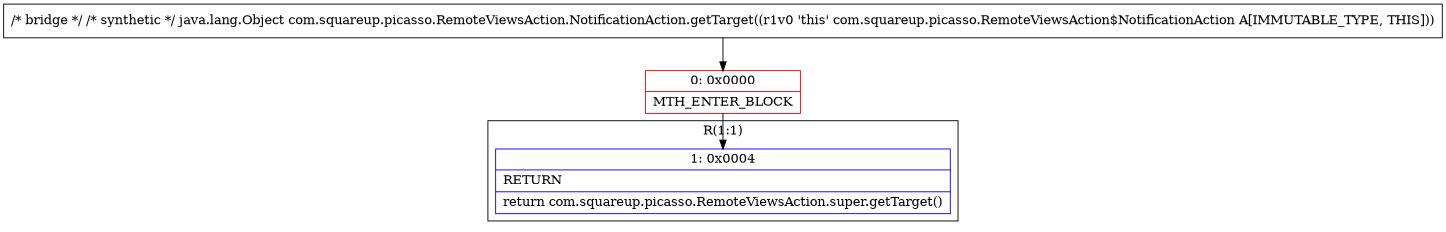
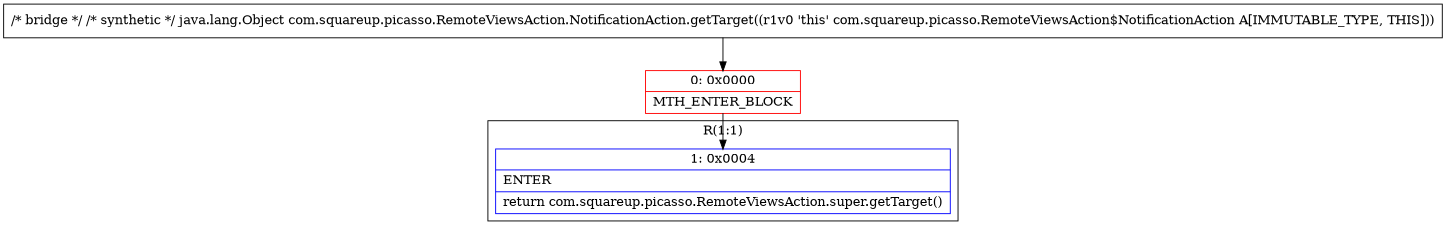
node "1: 0x0004": text "RETURN" -> "ENTER"
